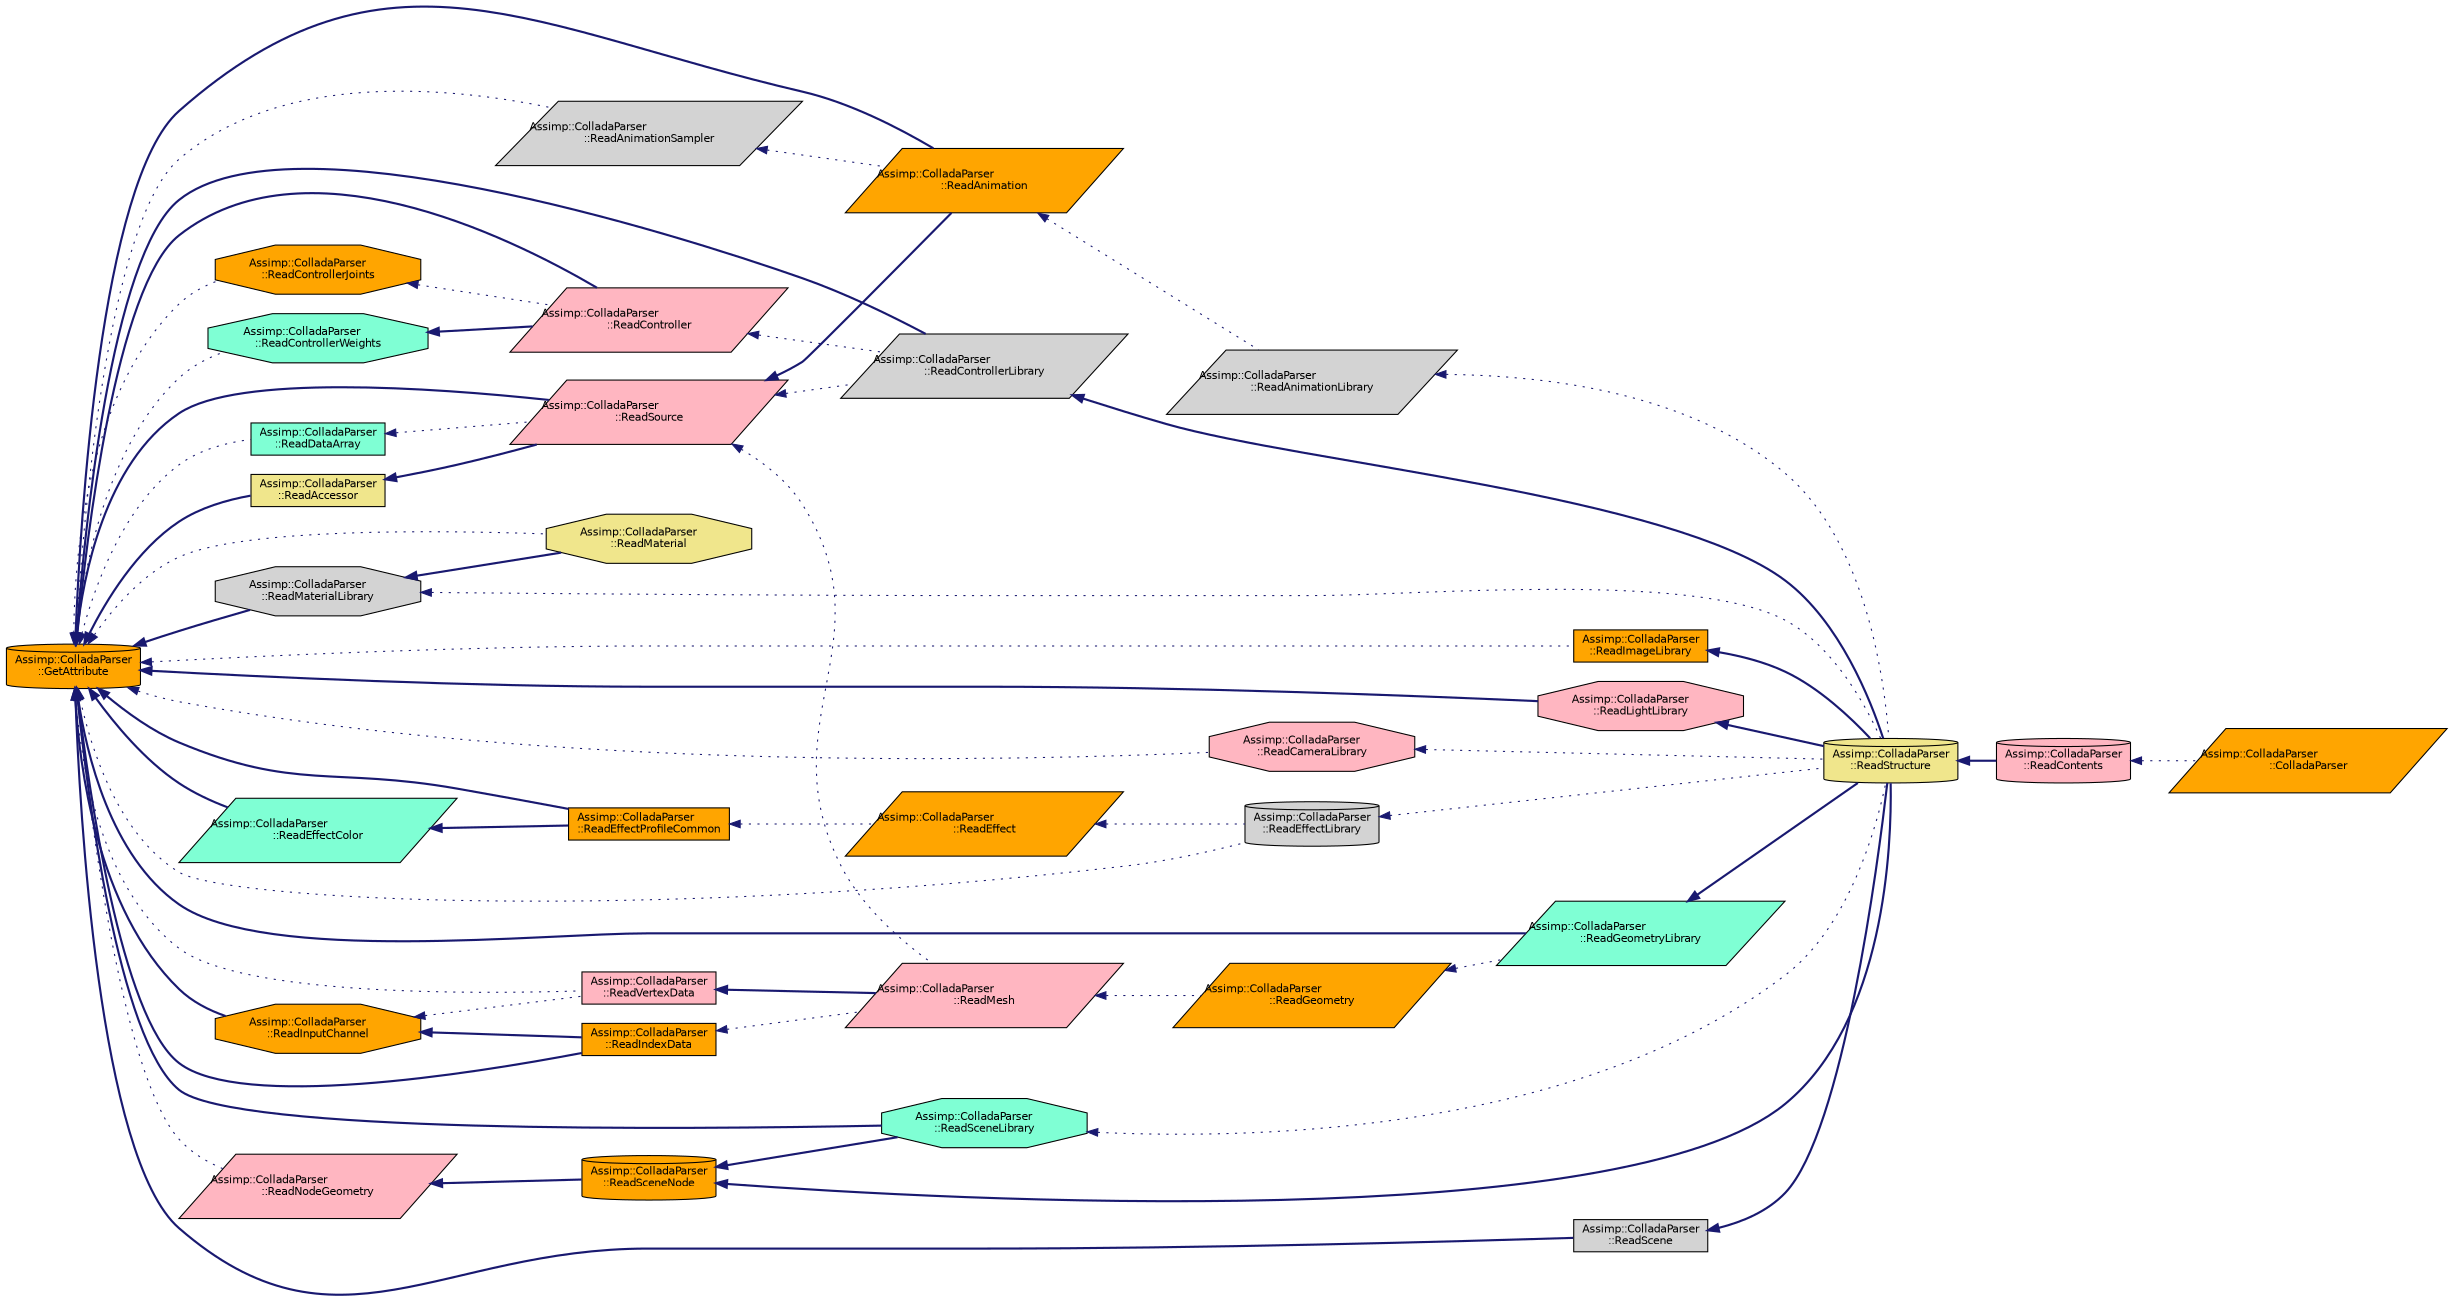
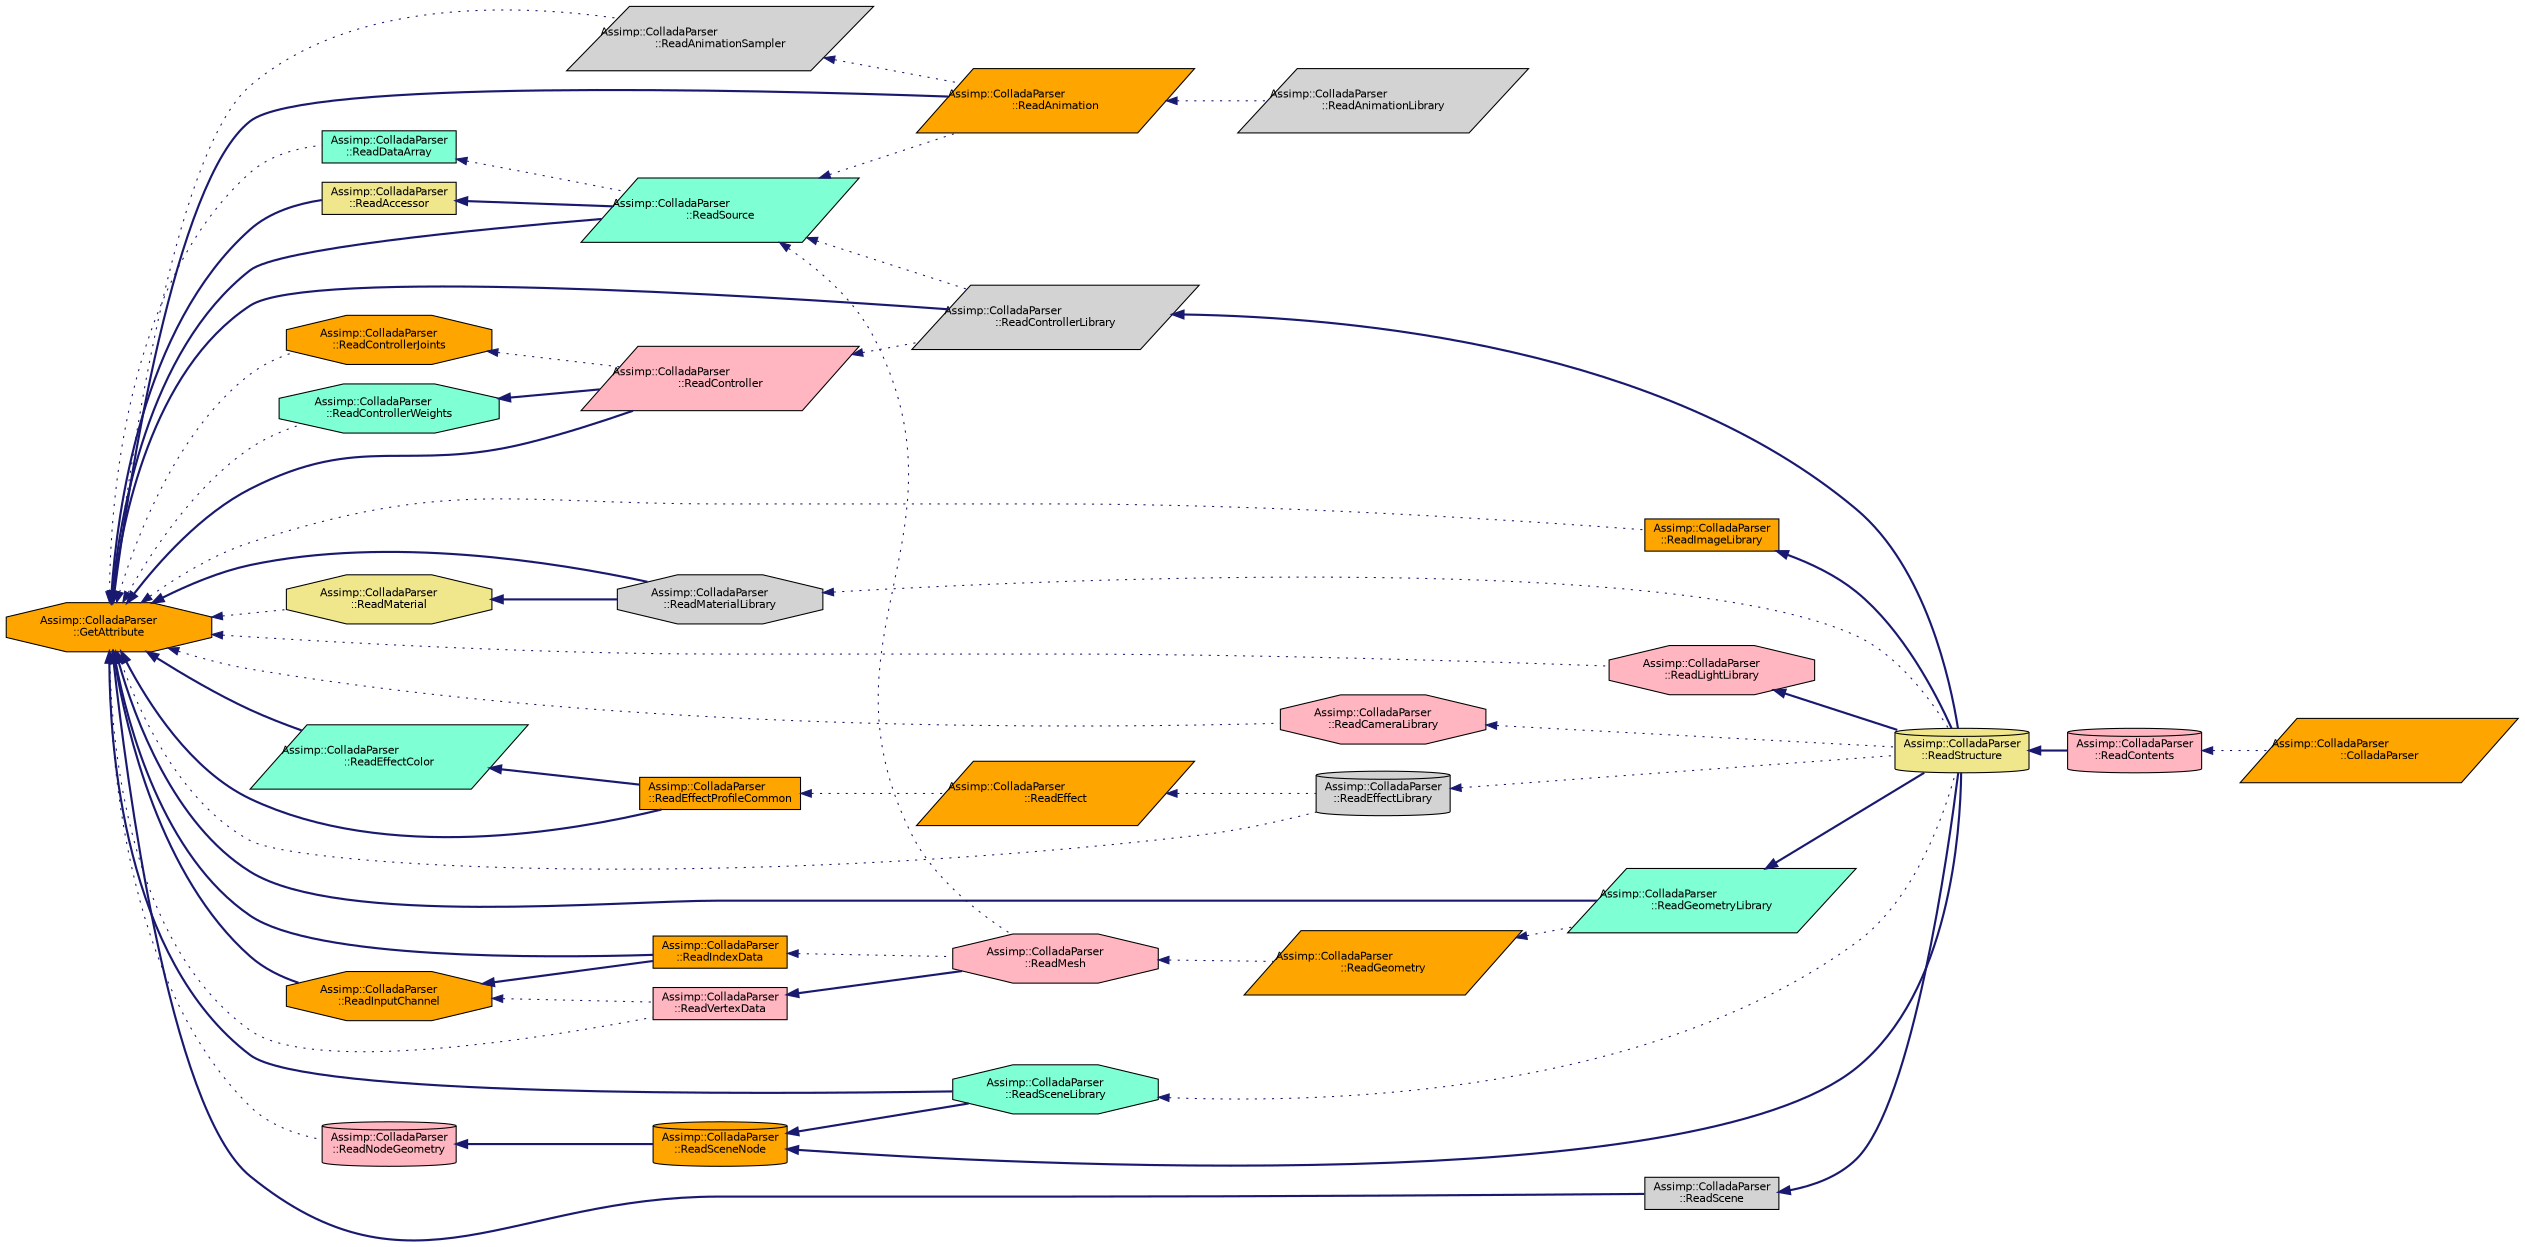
edge "Assimp::ColladaParser ::ReadAnimation" -> "Assimp::ColladaParser ::ReadSource": style bold -> dotted
node "Assimp::ColladaParser ::ReadSource": fillcolor lightpink -> aquamarine
edge "Assimp::ColladaParser ::ReadStructure" -> "Assimp::ColladaParser ::ReadAnimationLibrary": removed
edge "Assimp::ColladaParser ::ReadMaterial" -> "Assimp::ColladaParser ::ReadMaterialLibrary": reversed
node "Assimp::ColladaParser ::GetAttribute": shape cylinder -> octagon
edge "Assimp::ColladaParser ::ReadLightLibrary" -> "Assimp::ColladaParser ::GetAttribute": style bold -> dotted
node "Assimp::ColladaParser ::ReadMesh": shape parallelogram -> octagon
node "Assimp::ColladaParser ::ReadNodeGeometry": shape parallelogram -> cylinder
